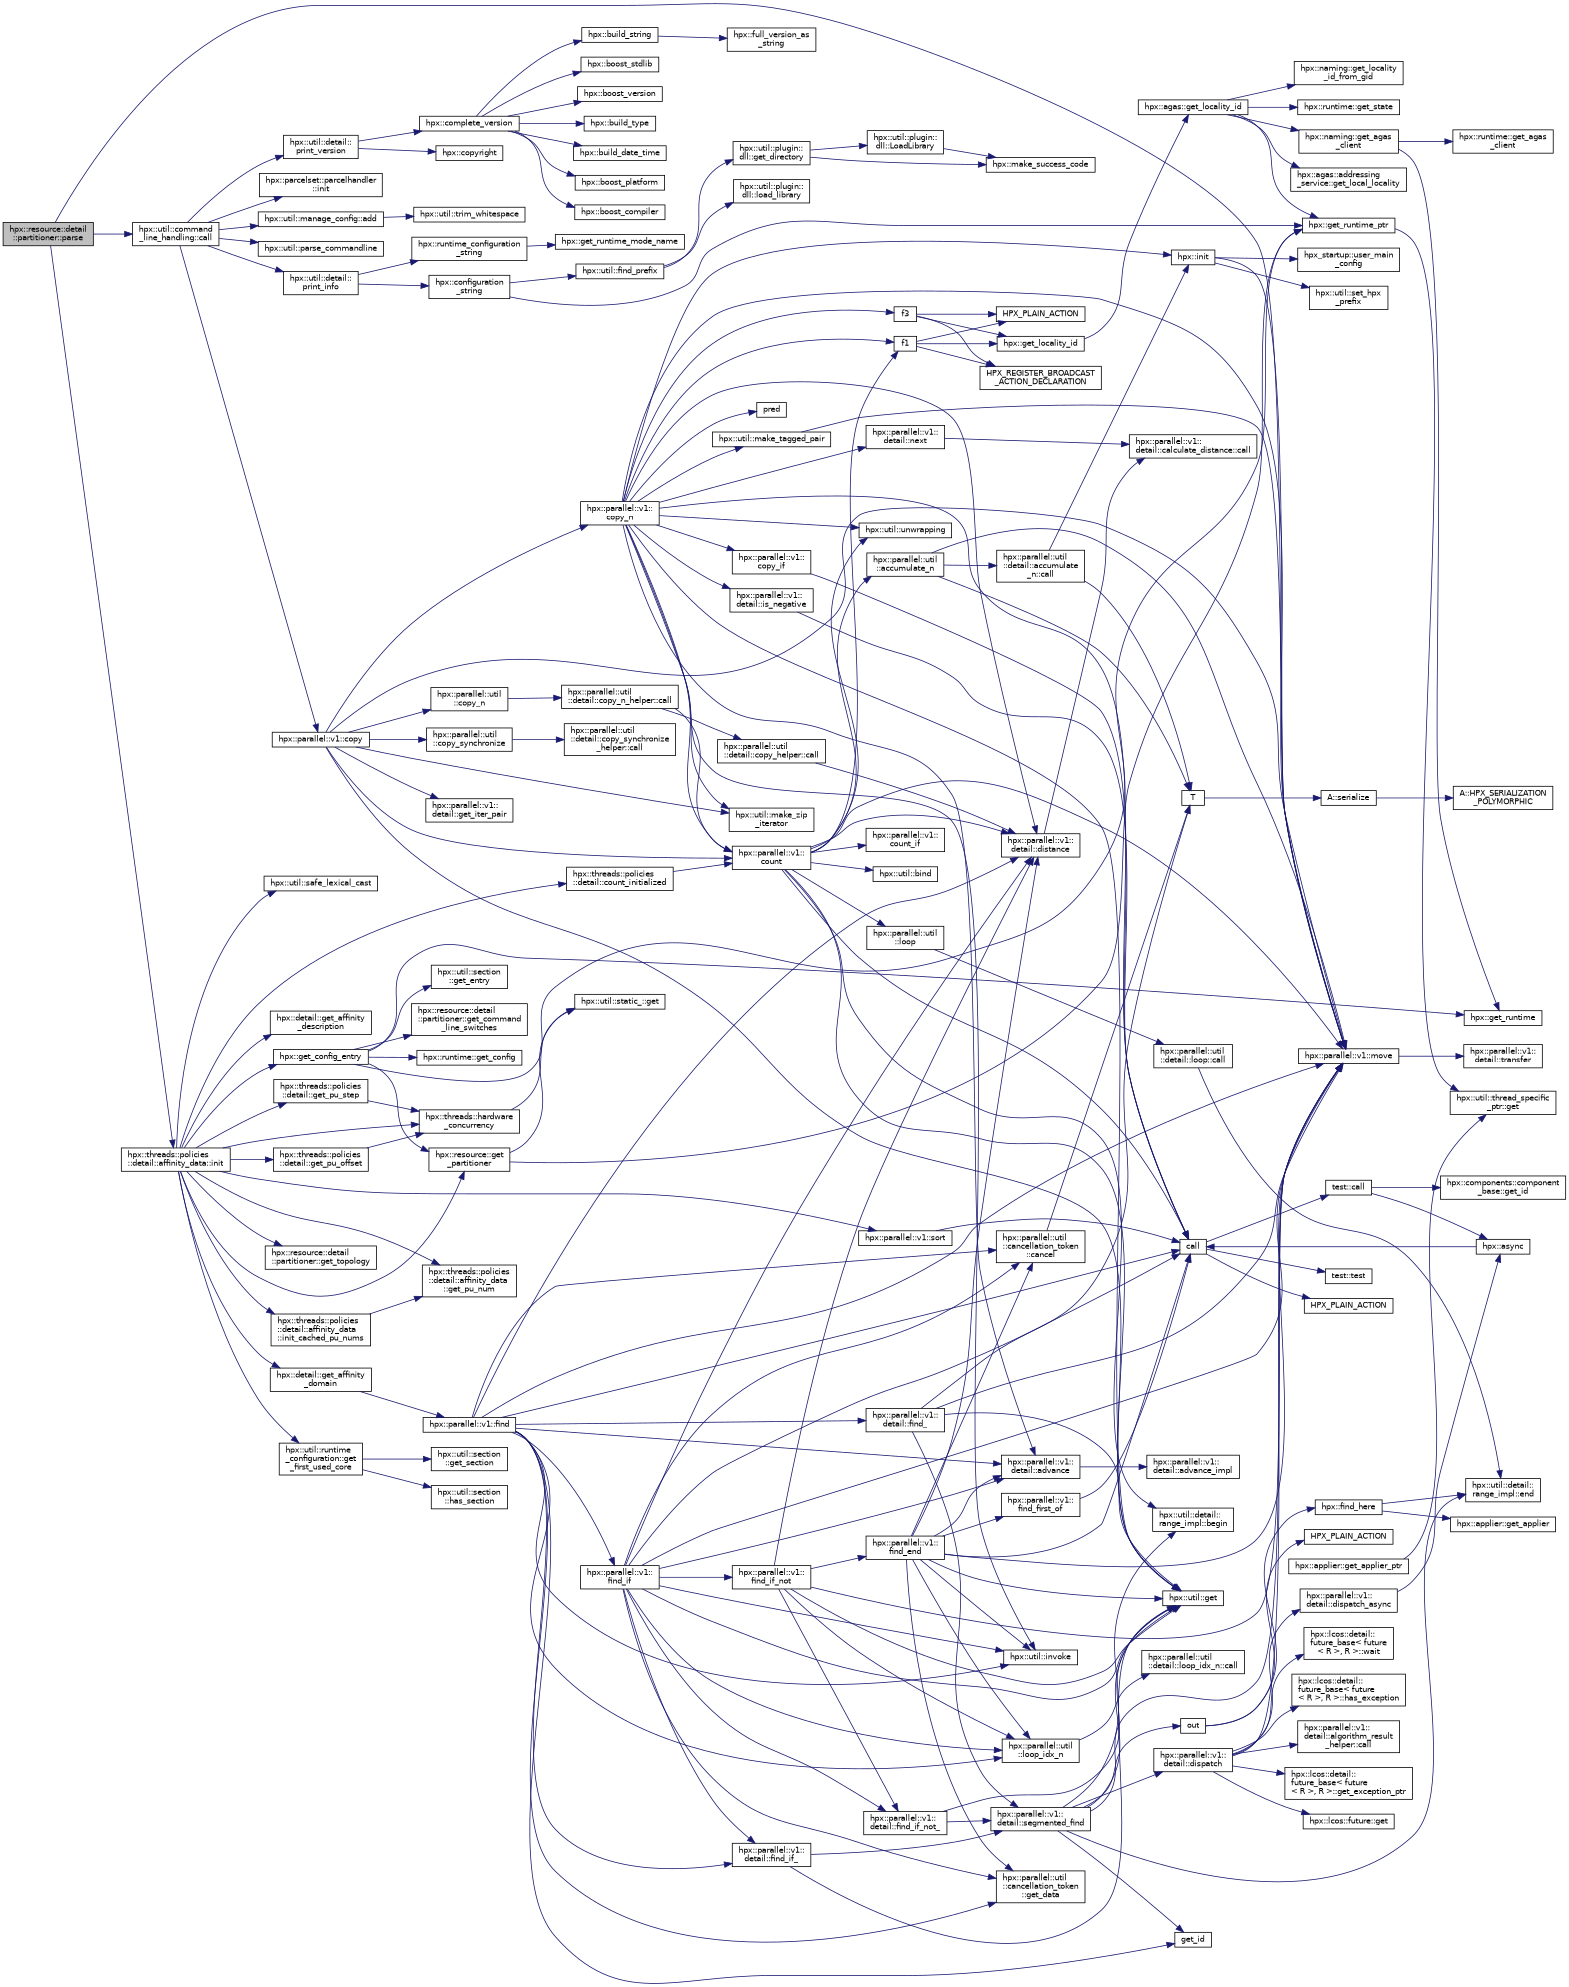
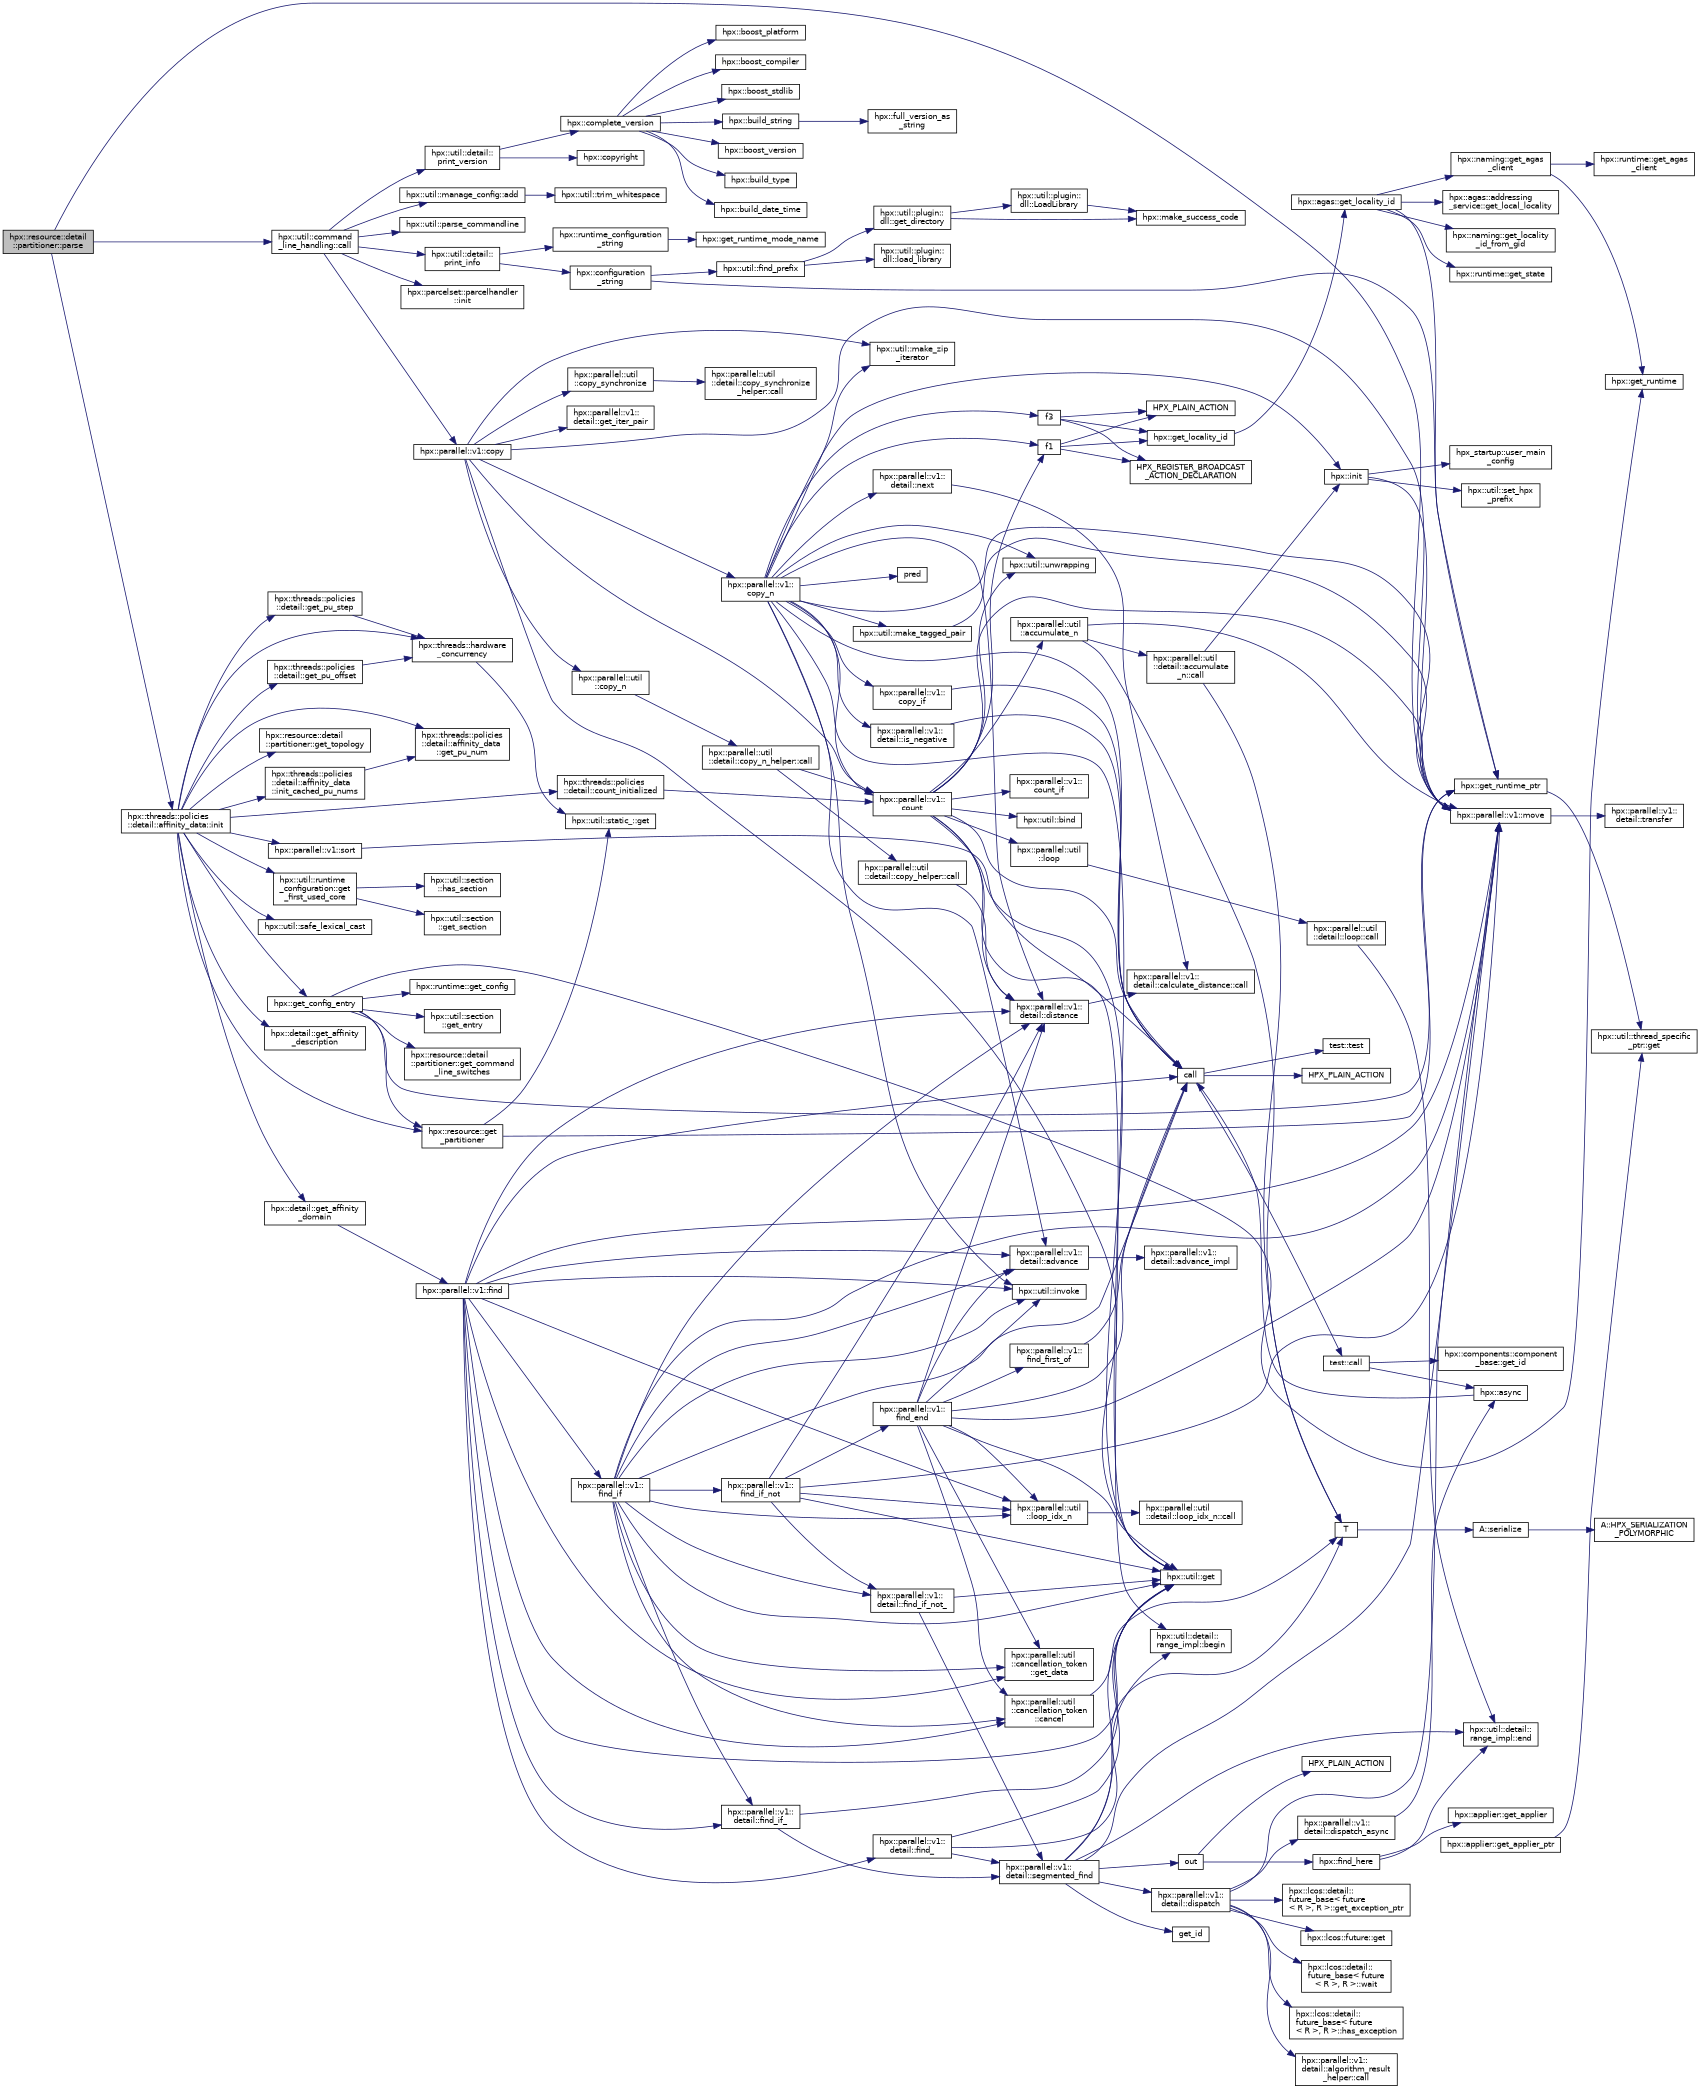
edge "hpx::parallel::v1:: detail::find_" -> "hpx::parallel::v1::move": removed
edge "hpx::parallel::v1::find" -> "get_id": now "hpx::parallel::v1::find" -> "hpx::util::get"
